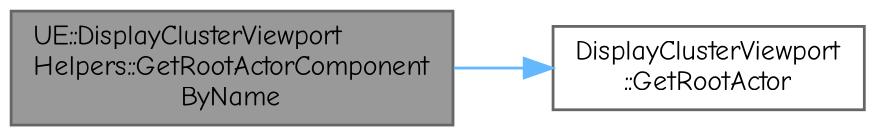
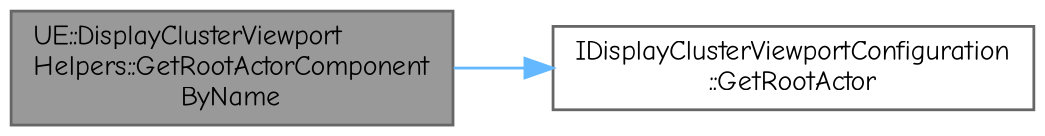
node "DisplayClusterViewport ::GetRootActor": label "DisplayClusterViewport ::GetRootActor" -> "IDisplayClusterViewportConfiguration ::GetRootActor"
